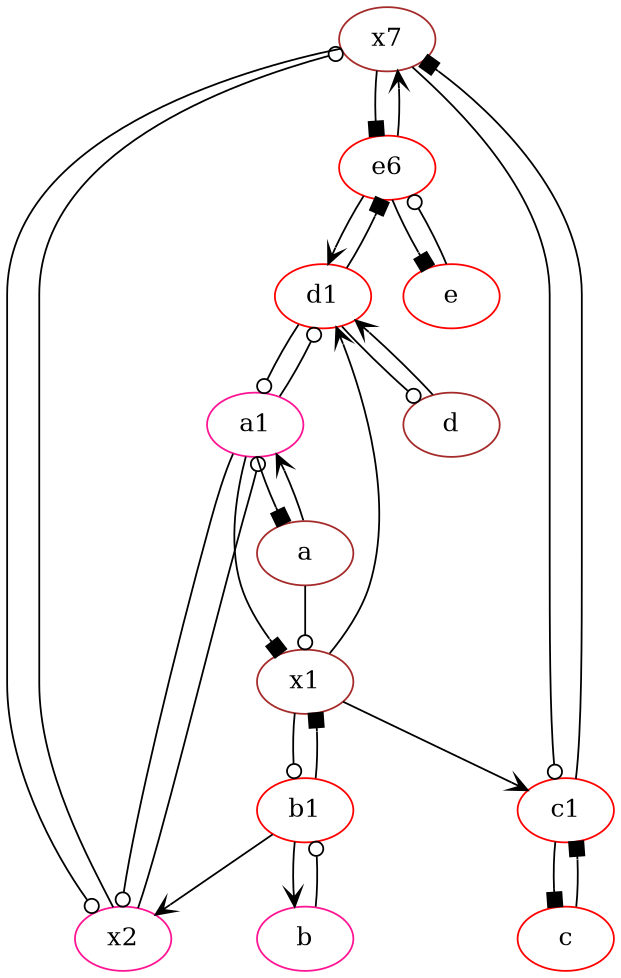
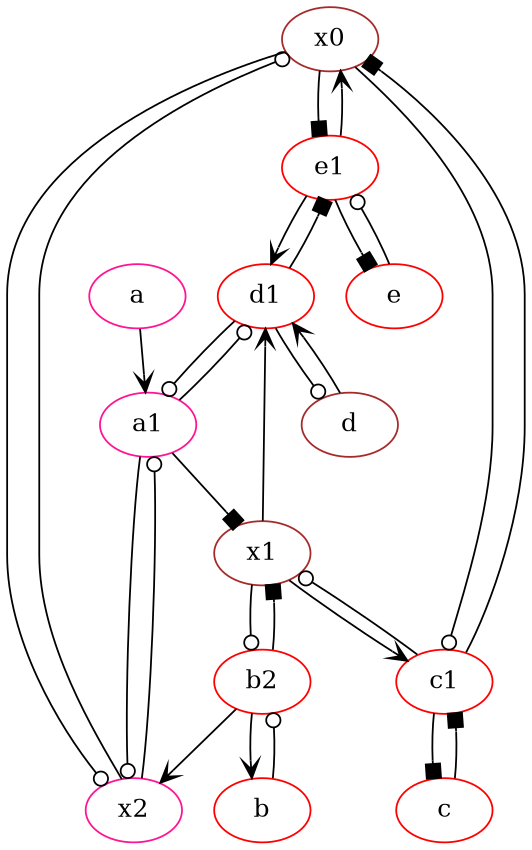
node "x7": label "x7" -> "x0"
node "e6": label "e6" -> "e1"
edge "a1" -> "a": removed
node "a": color brown -> deeppink
edge "a" -> "x1": now "c1" -> "x1"
node "b1": label "b1" -> "b2"
node "b": color deeppink -> red
